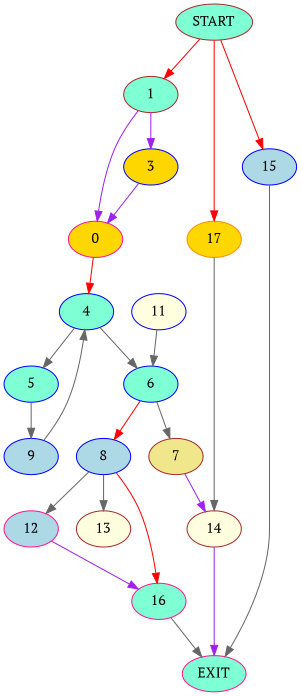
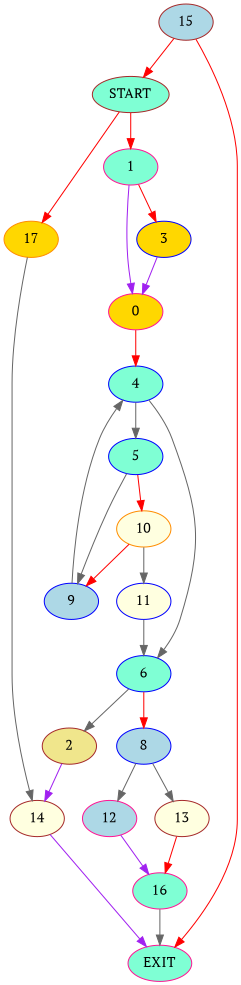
edge "START" -> "15": reversed
node "1": color brown -> deeppink
edge "1" -> "3": color purple -> red
node "15": color blue -> brown
edge "15" -> "EXIT": color gray40 -> red
node "7": label "7" -> "2"
edge "8" -> "16": now "13" -> "16"
node "10": added
